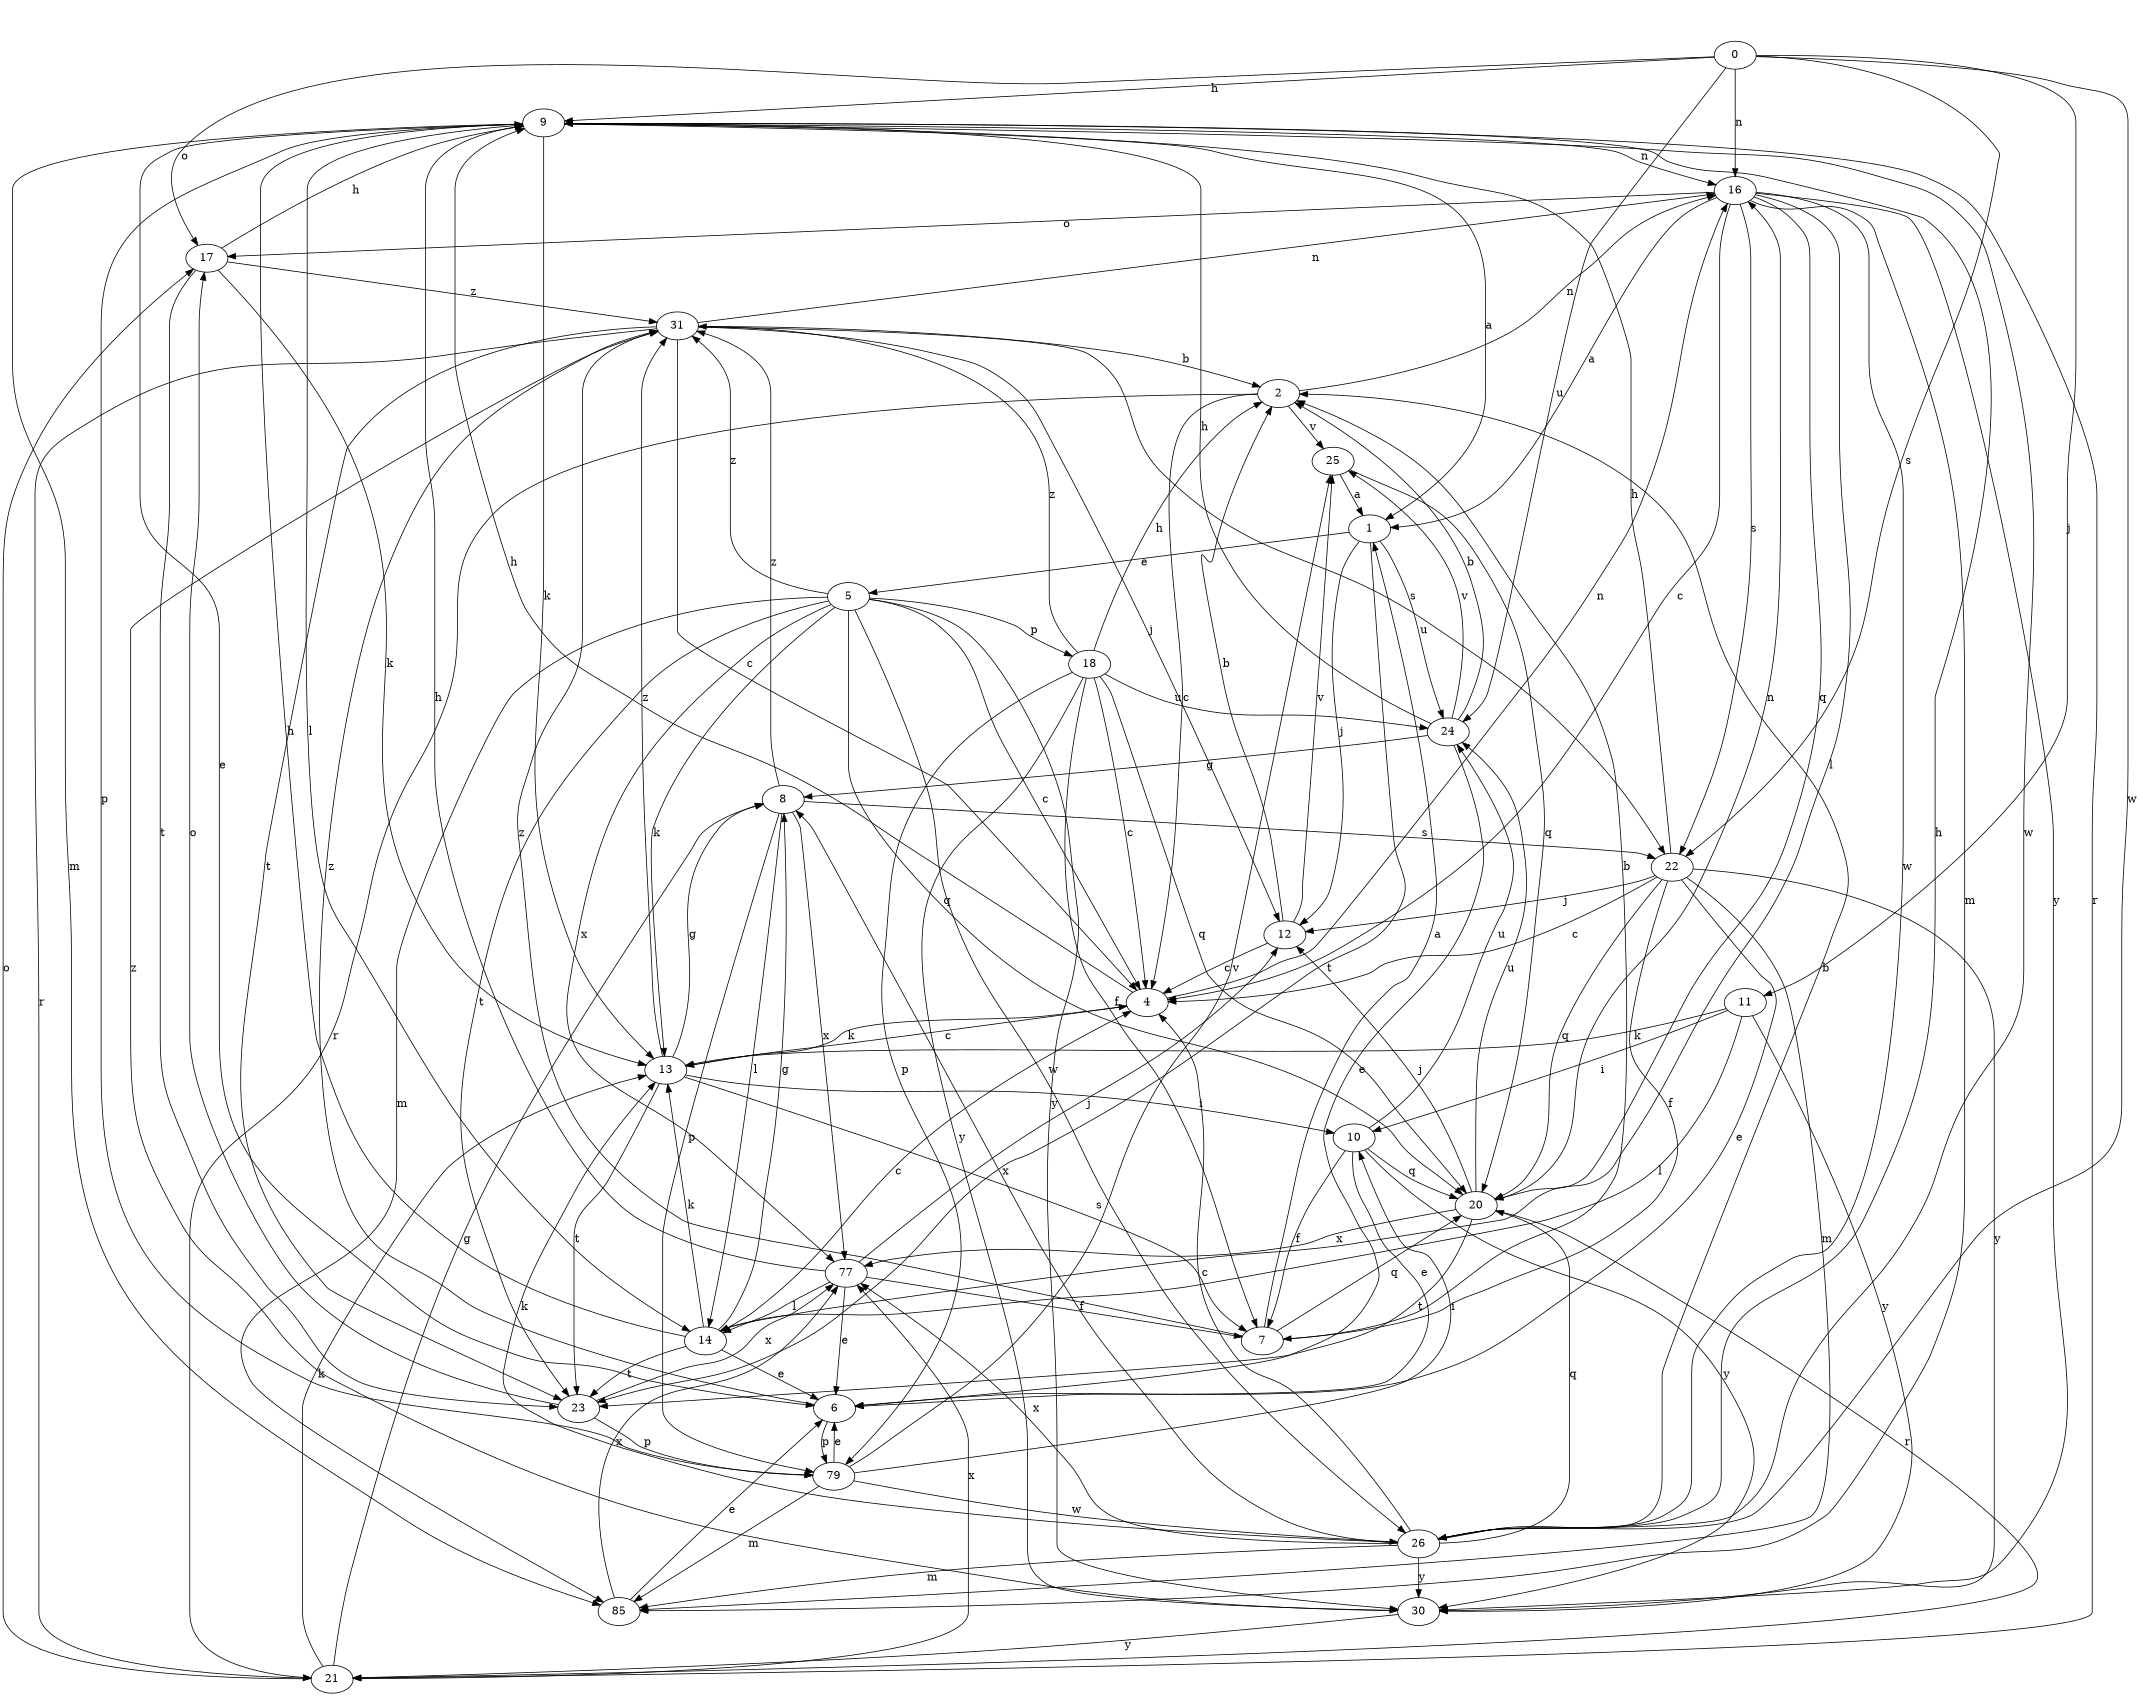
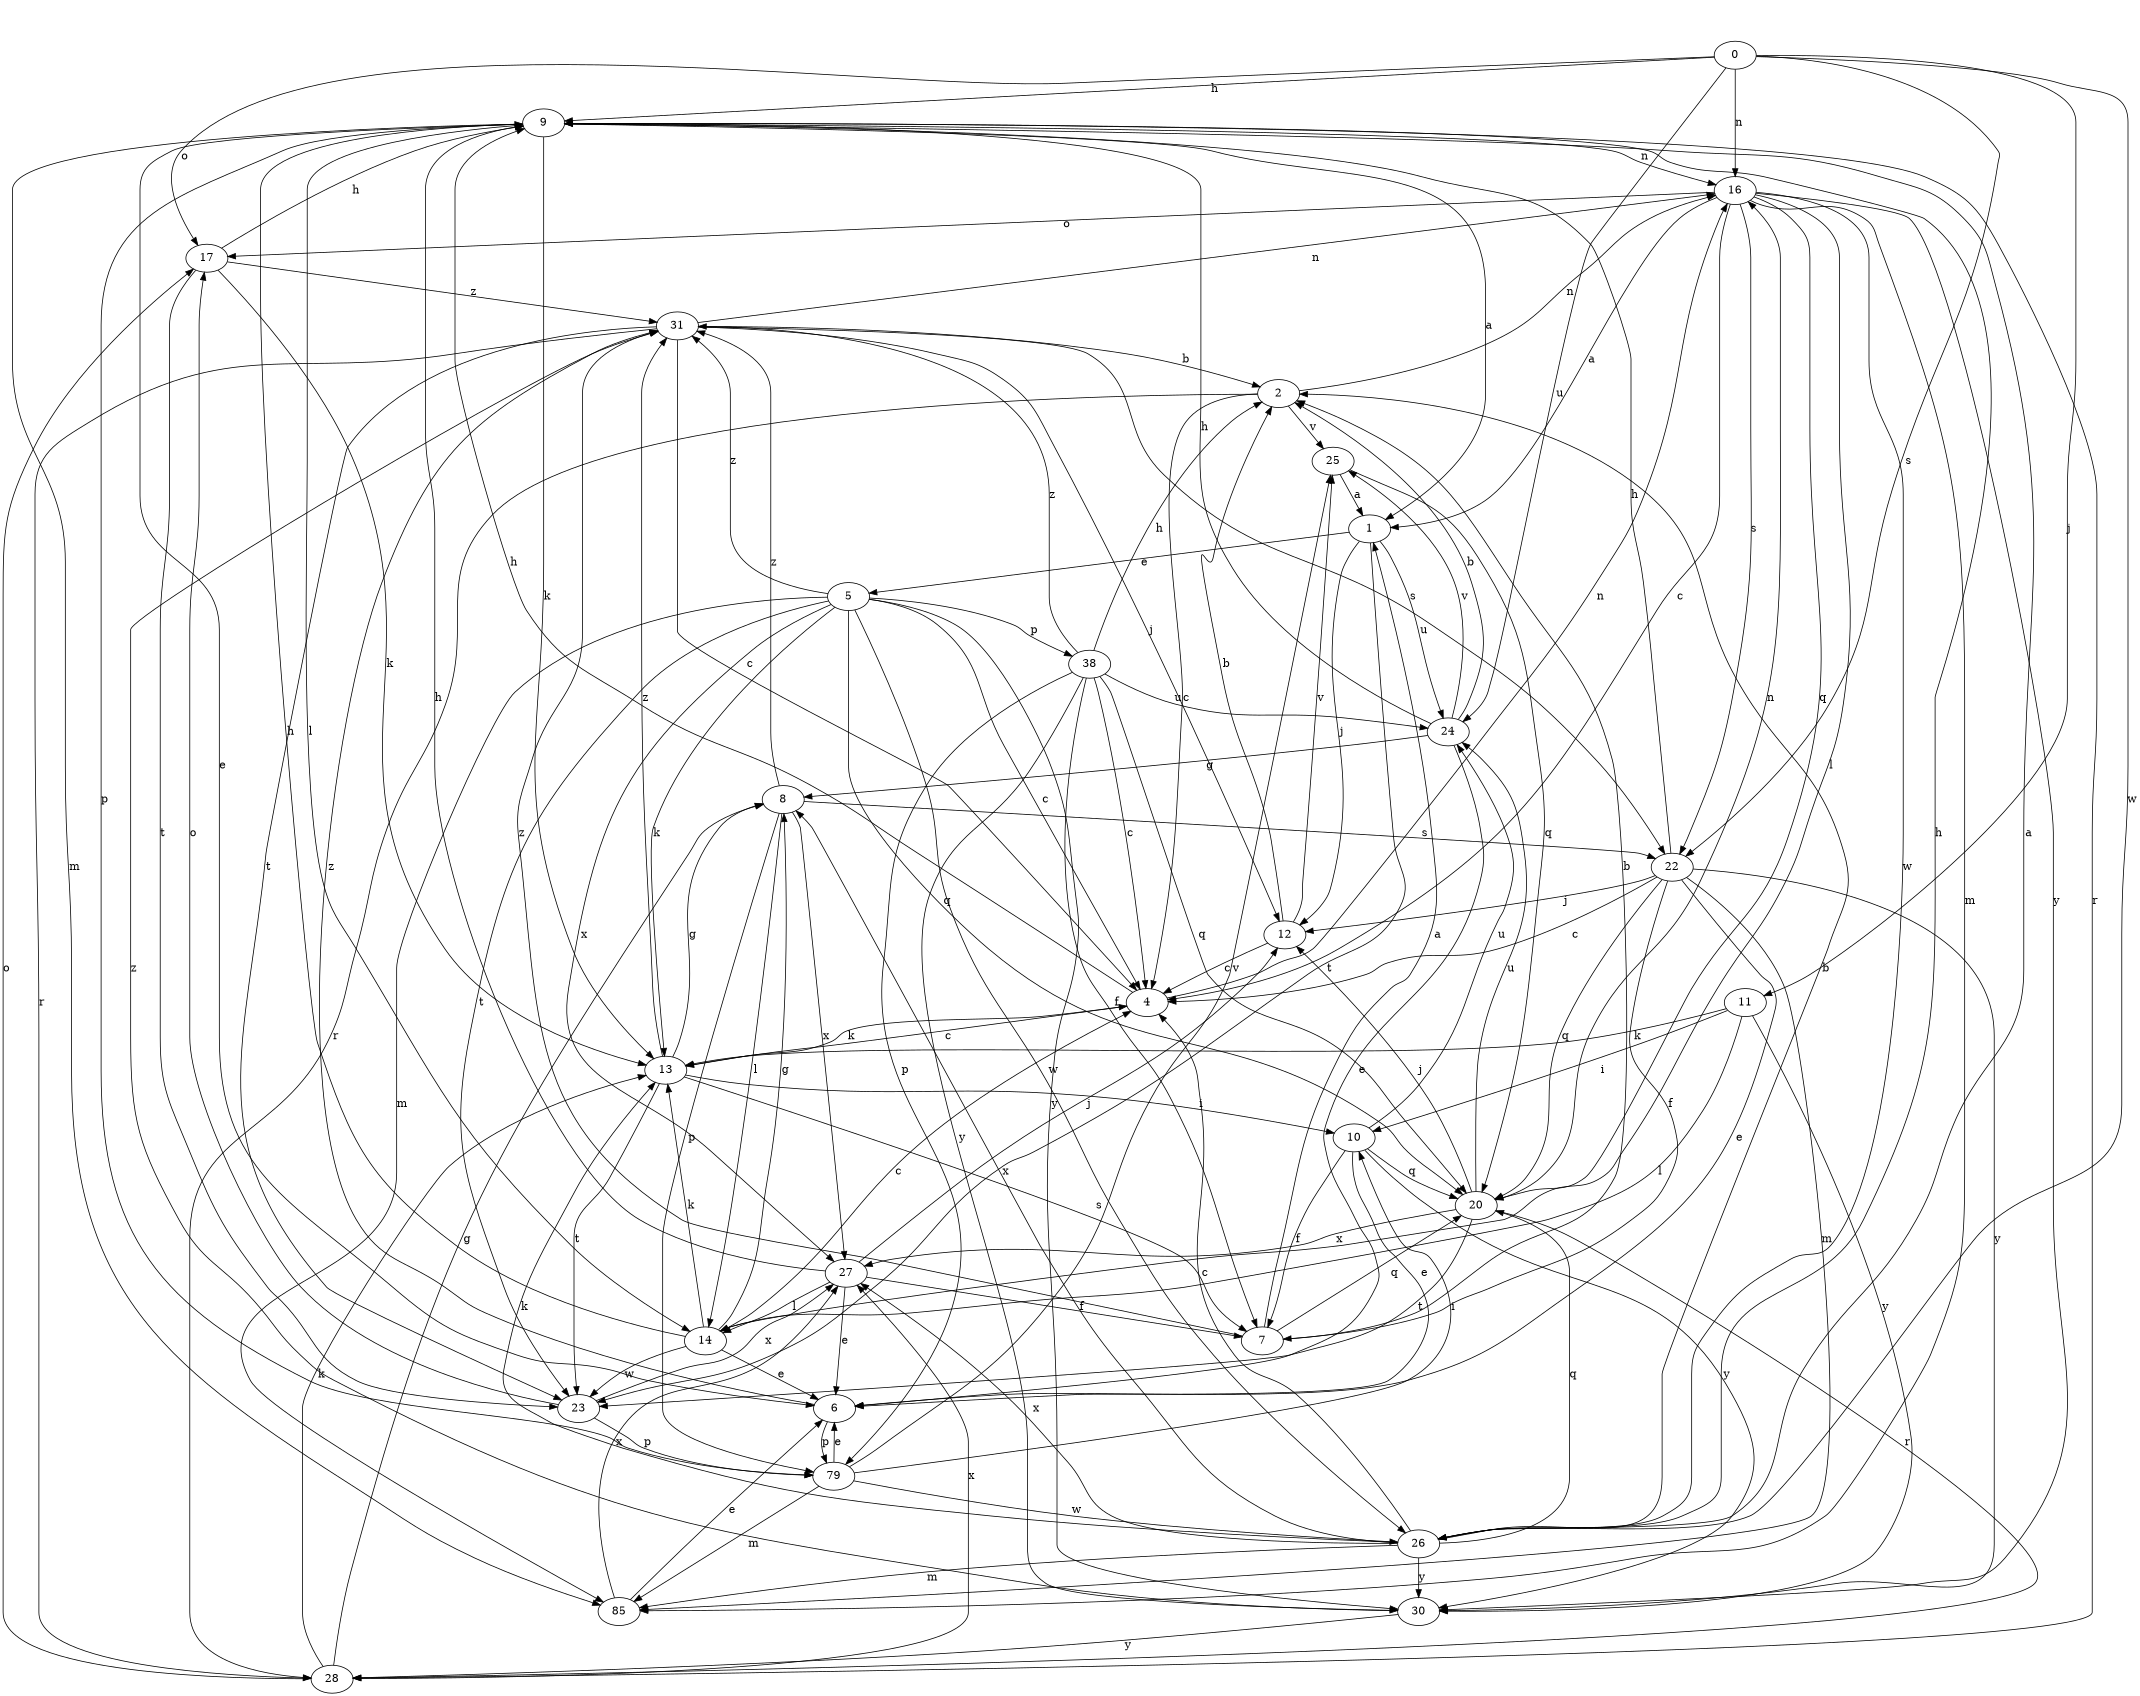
node "18": label "18" -> "38"
edge "9" -> "26": label "w" -> "a"
node "77": label "77" -> "27"
edge "14" -> "23": label "t" -> "w"
node "21": label "21" -> "28"
